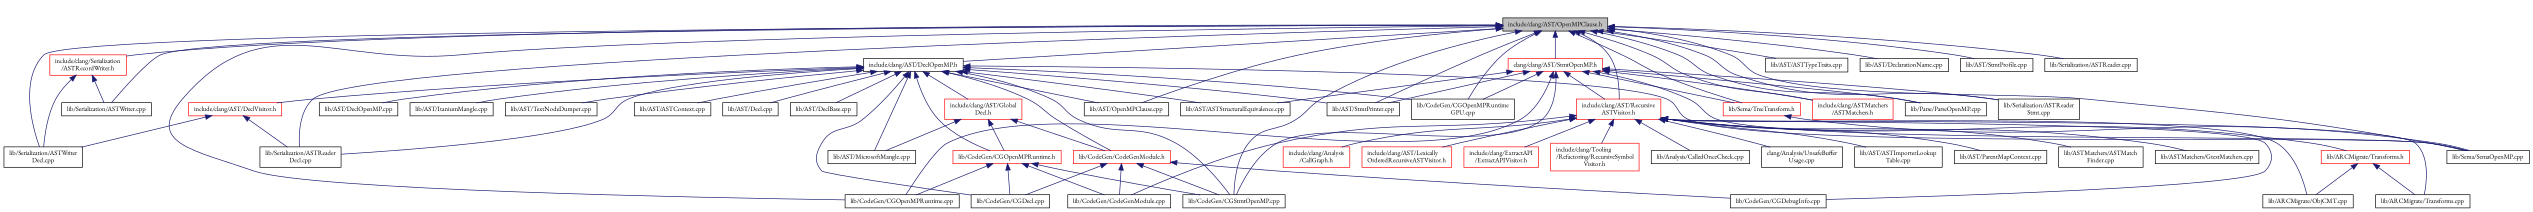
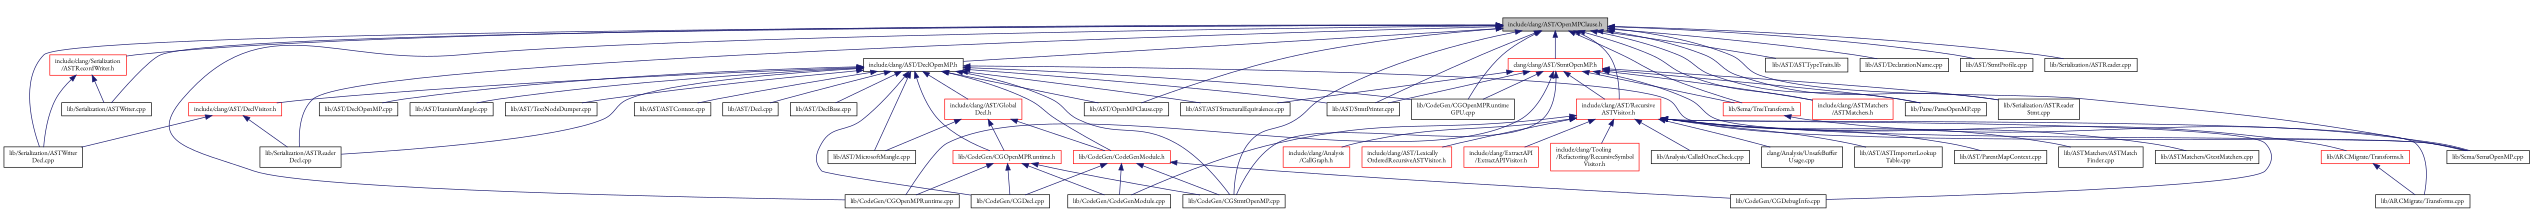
node "lib/AST/ASTTypeTraits.cpp": label "lib/AST/ASTTypeTraits.cpp" -> "lib/AST/ASTTypeTraits.lib"
node "lib/ARCMigrate/ObjCMT.cpp": removed
